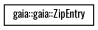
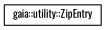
node "gaia::gaia::ZipEntry": label "gaia::gaia::ZipEntry" -> "gaia::utility::ZipEntry"
